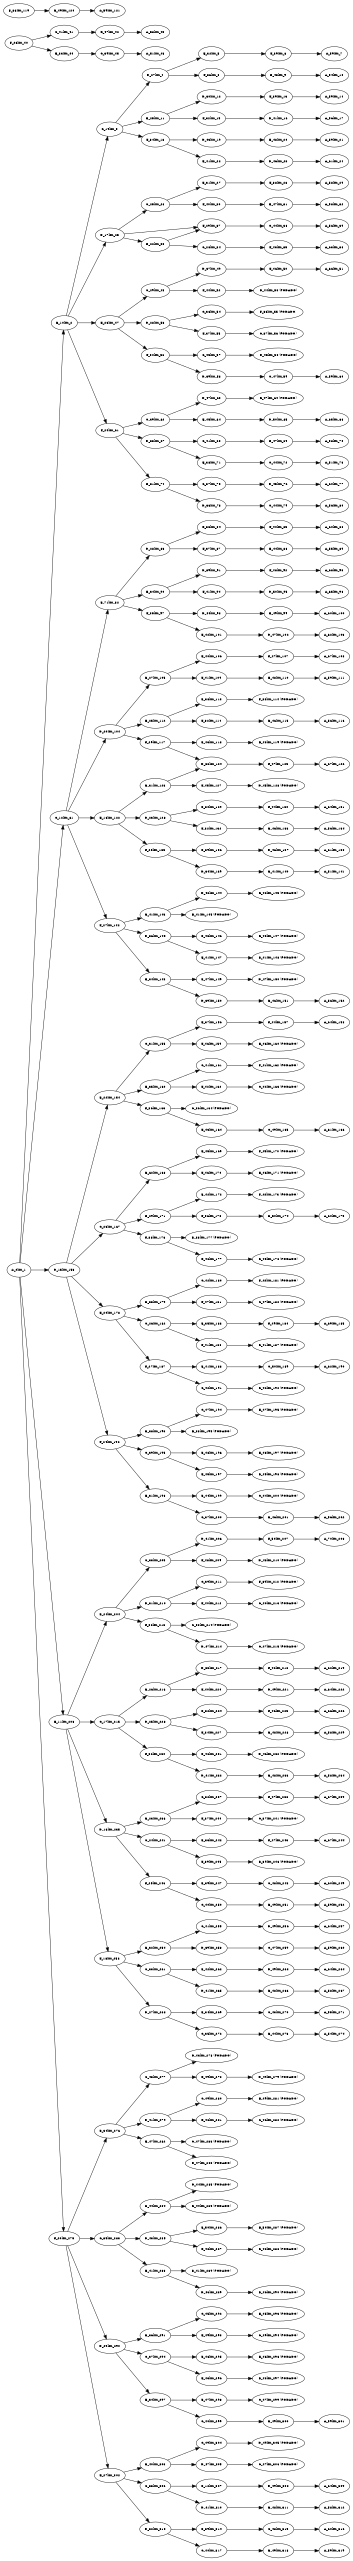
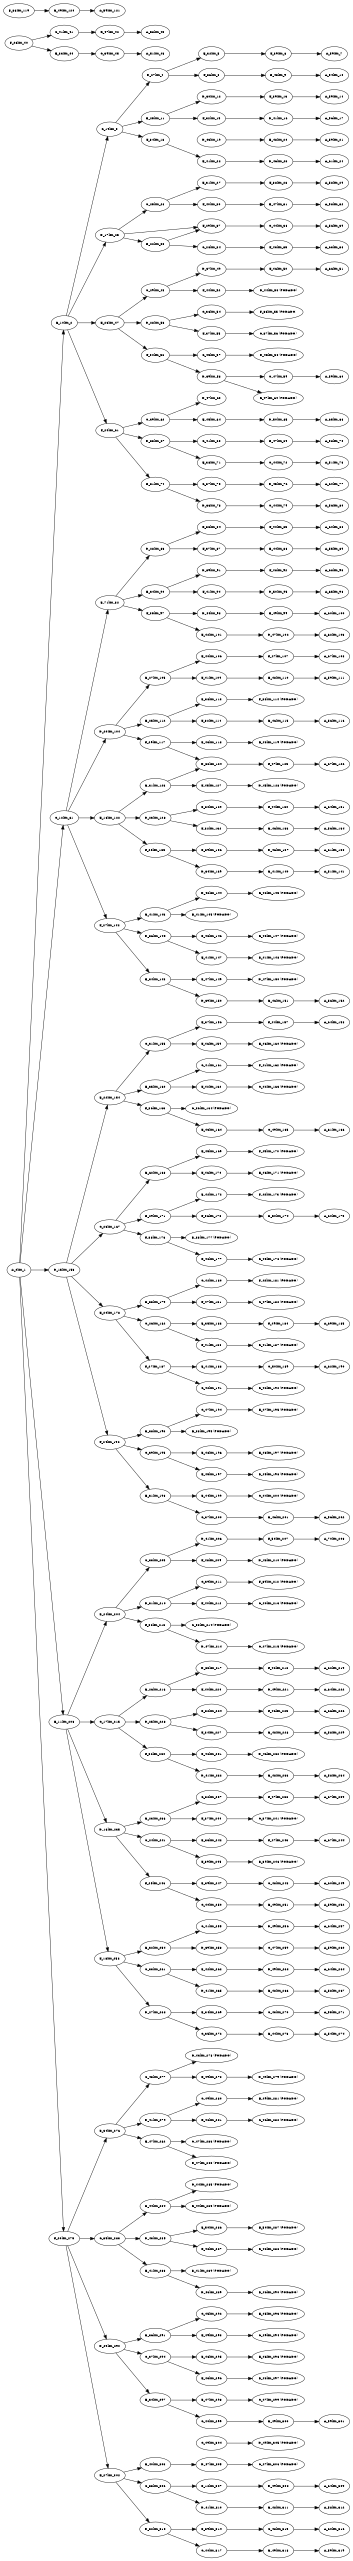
edge "F_34km_18" -> "D_43km_19": removed
edge "D_47km_63" -> "E_47km_64 (PODADO)": now "D_39km_58" -> "E_47km_64 (PODADO)"
edge "B_40km_303" -> "C_49km_304": removed
